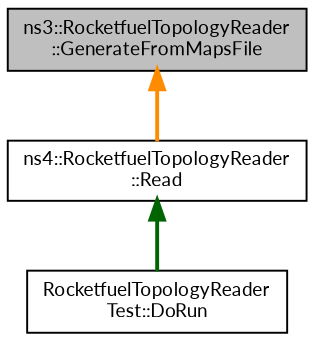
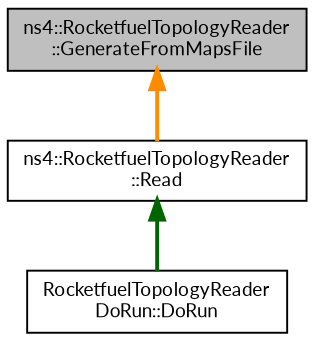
node "ns3::RocketfuelTopologyReader ::GenerateFromMapsFile": label "ns3::RocketfuelTopologyReader ::GenerateFromMapsFile" -> "ns4::RocketfuelTopologyReader ::GenerateFromMapsFile"
node "RocketfuelTopologyReader Test::DoRun": label "RocketfuelTopologyReader Test::DoRun" -> "RocketfuelTopologyReader DoRun::DoRun"
